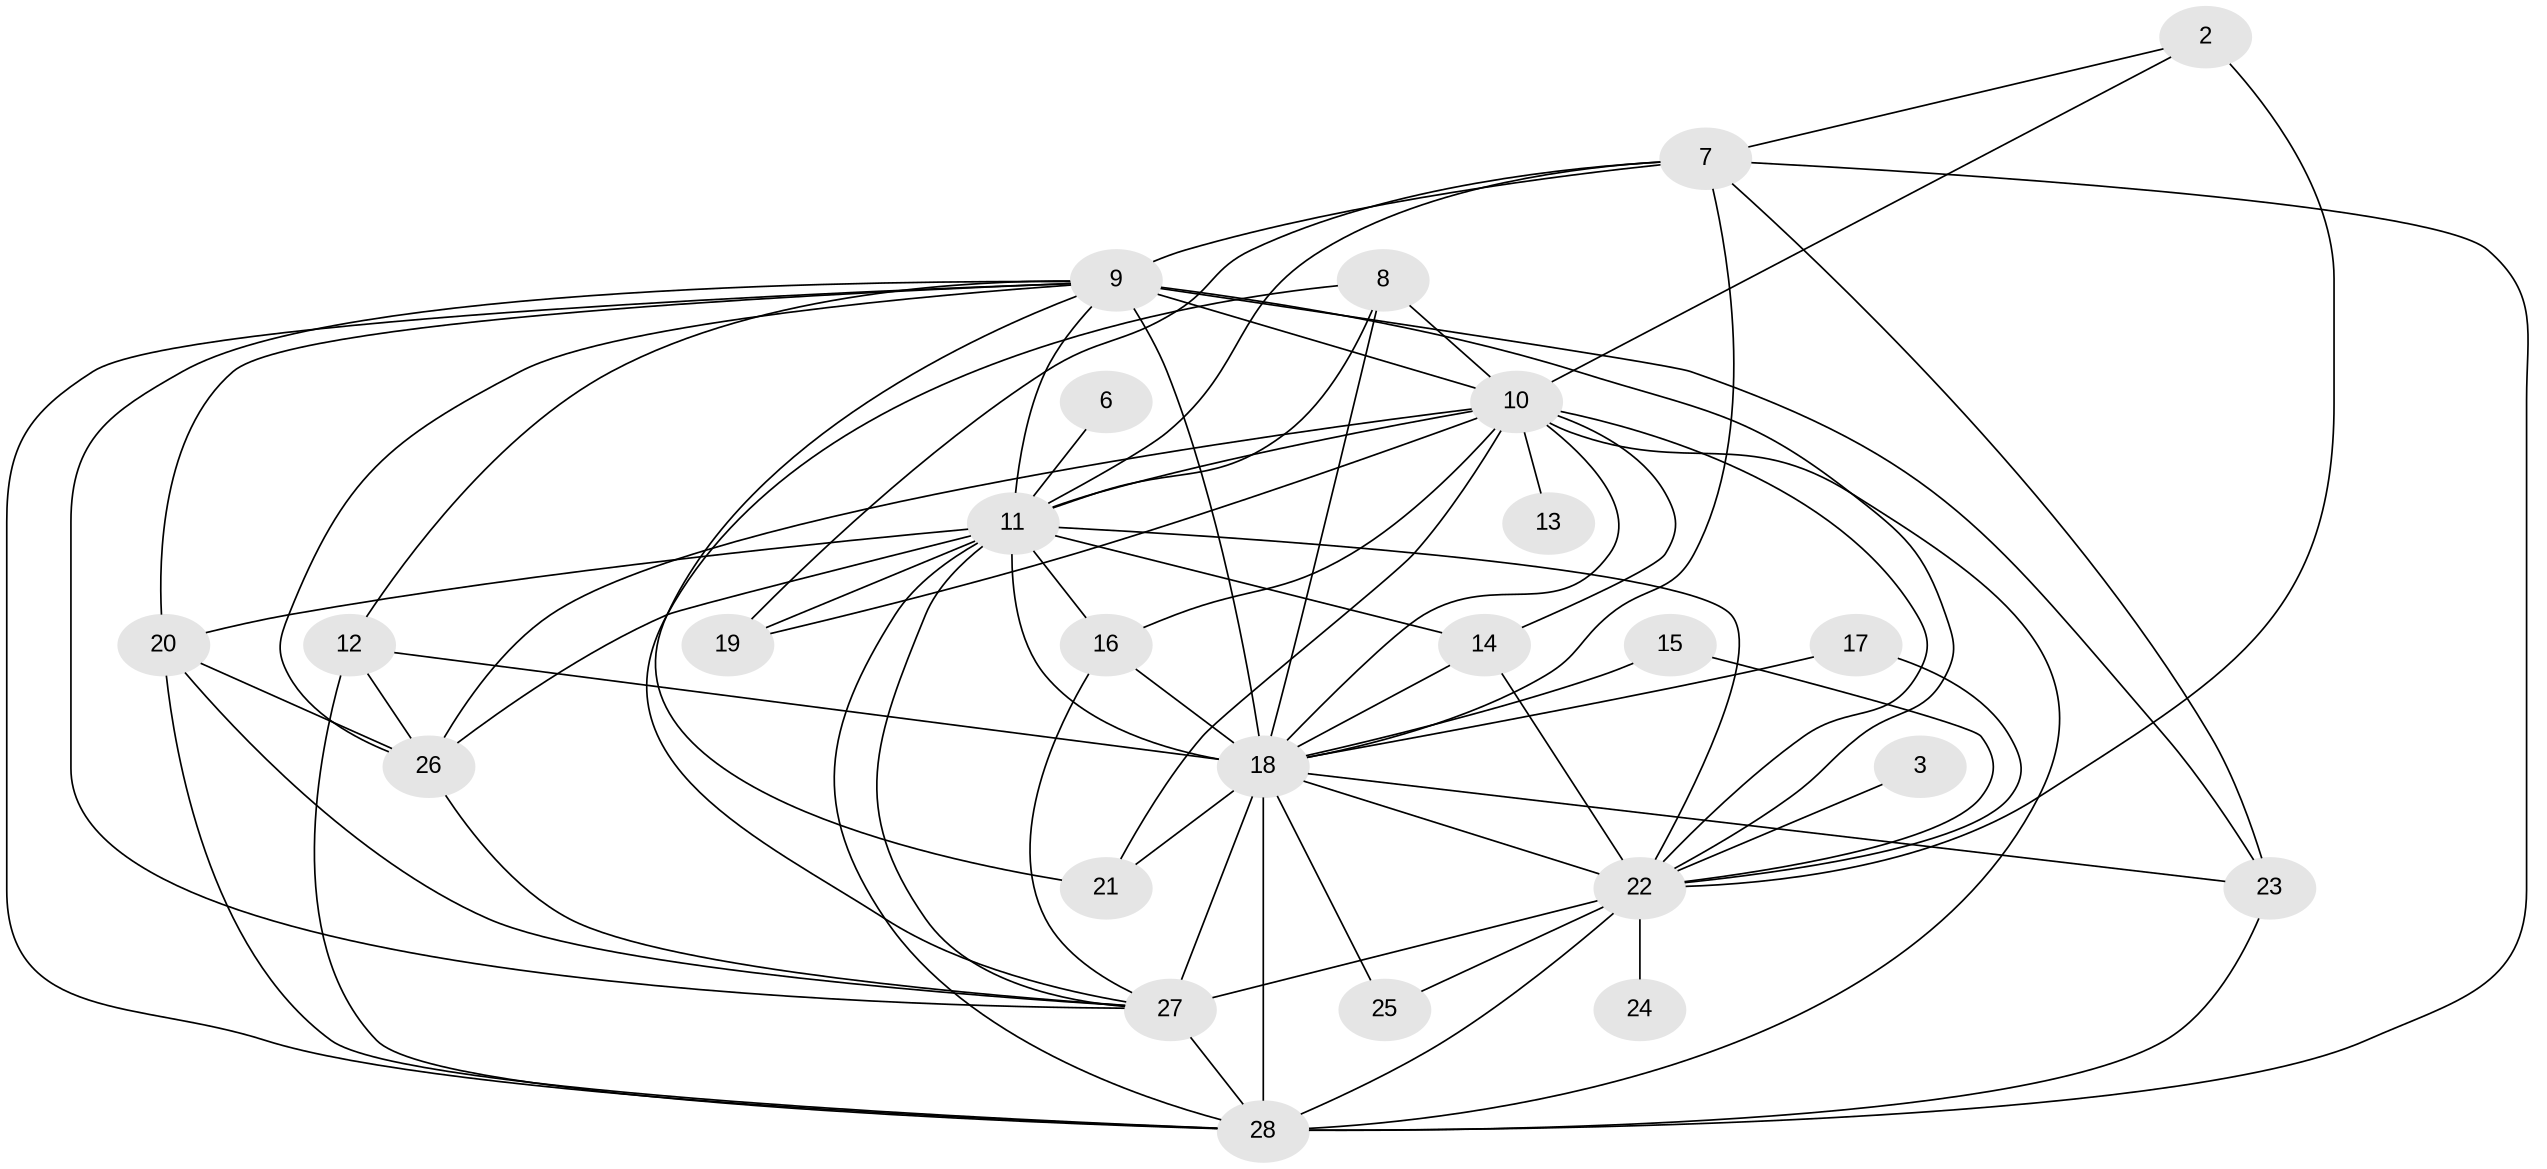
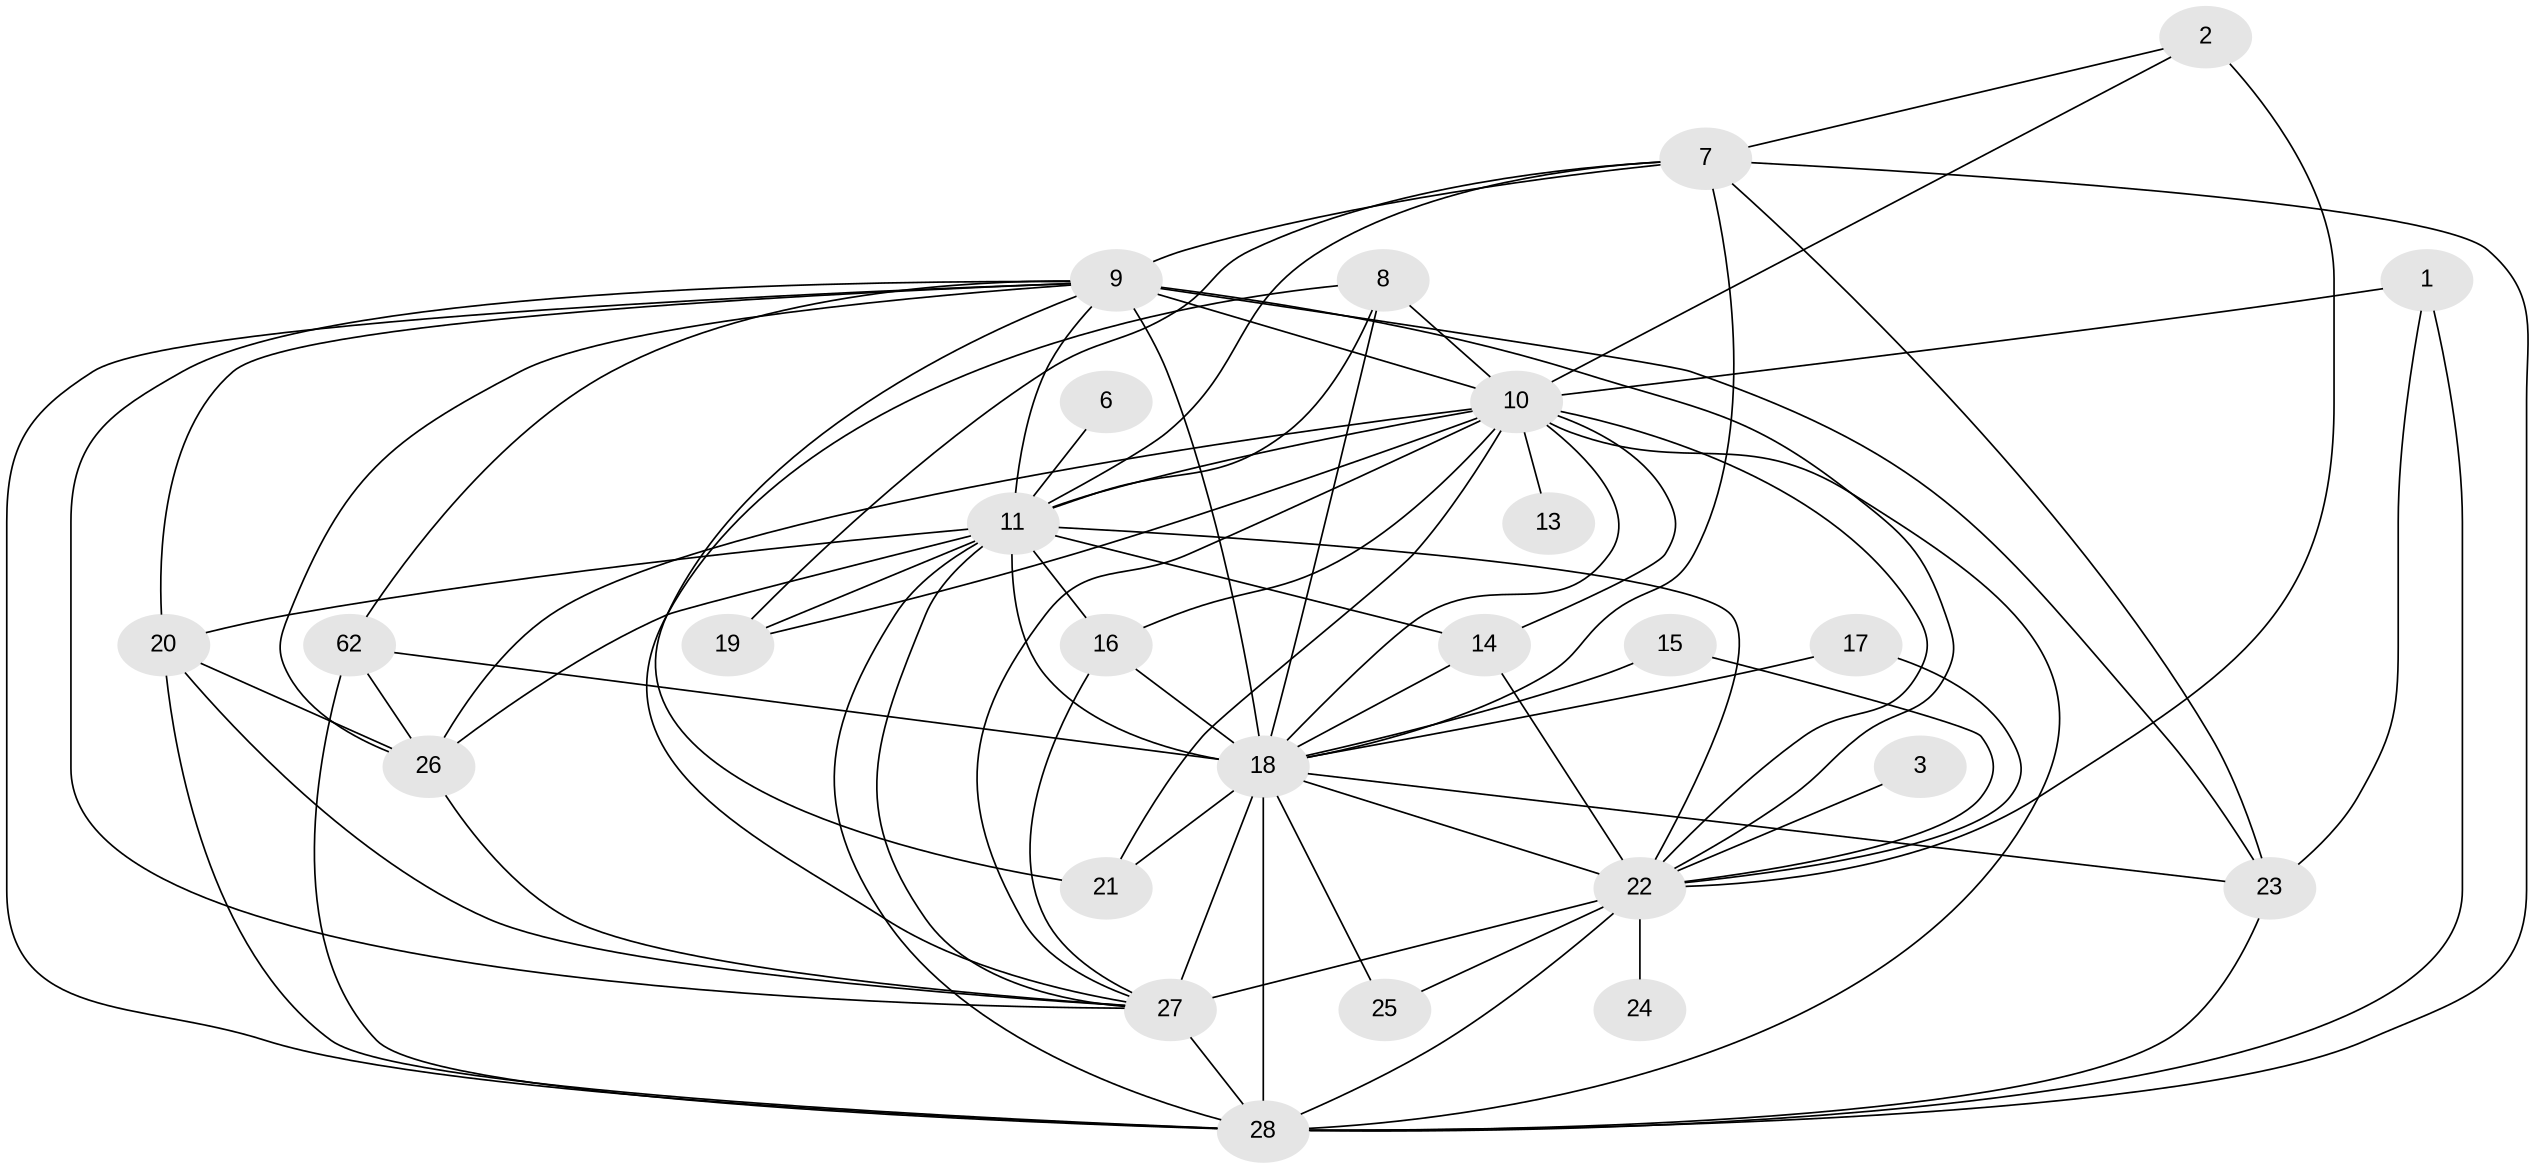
node "1": added
edge "10" -- "27": added
node "12": label "12" -> "62"
